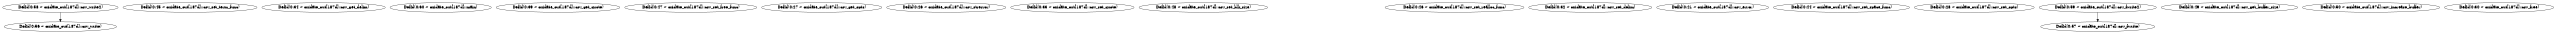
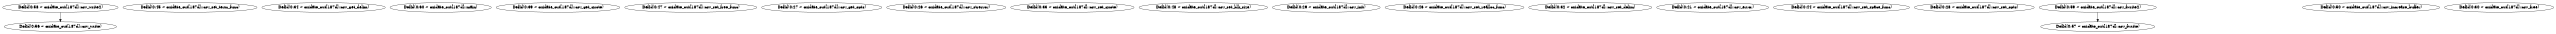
node "DefId(0:29 ~ oxidate_out[187d]::csv_init)": added
node "DefId(0:49 ~ oxidate_out[187d]::csv_get_buffer_size)": removed
